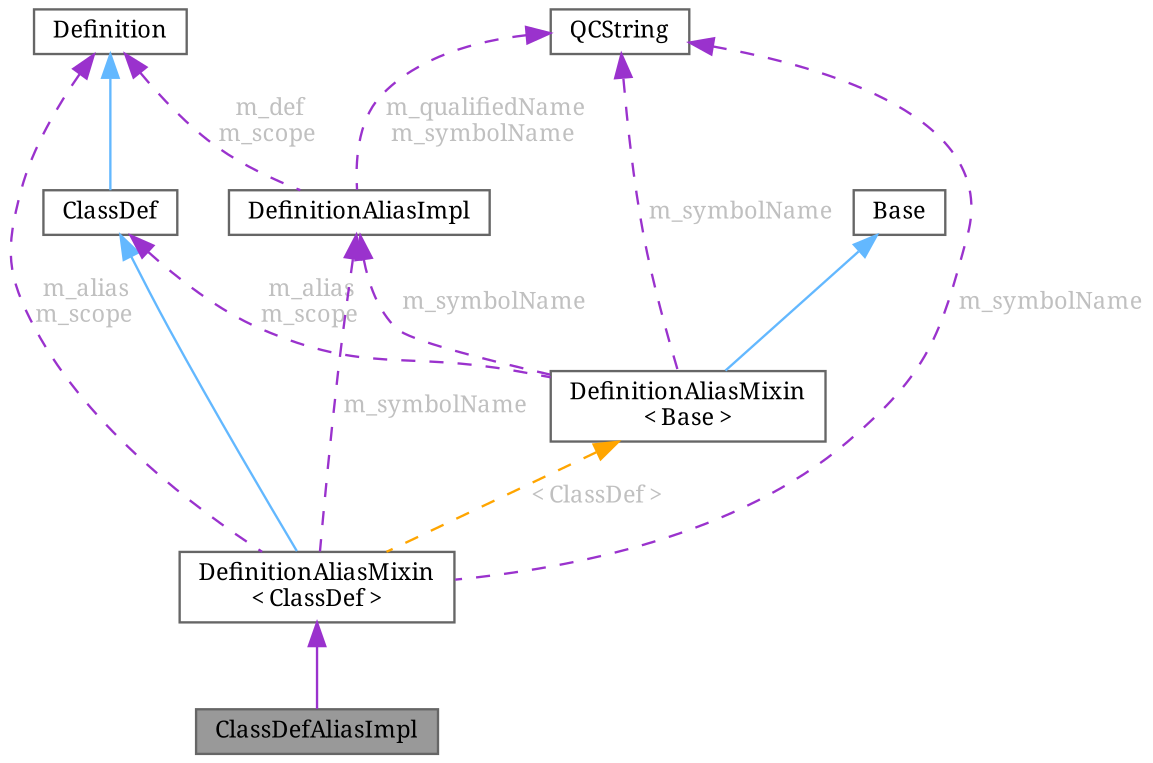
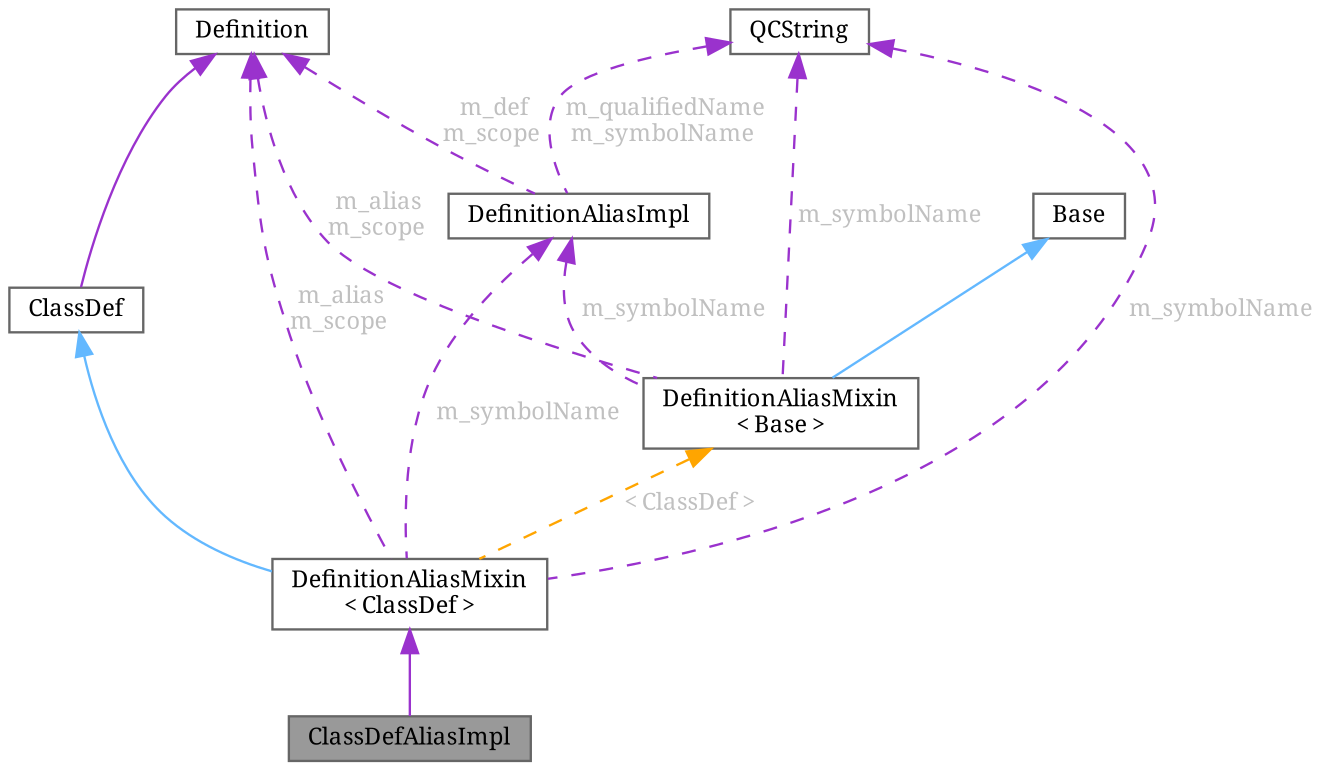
edge "ClassDef" -> "Definition": color steelblue1 -> darkorchid3
edge "DefinitionAliasMixin < Base >" -> "ClassDef": now "DefinitionAliasMixin < Base >" -> "Definition"
